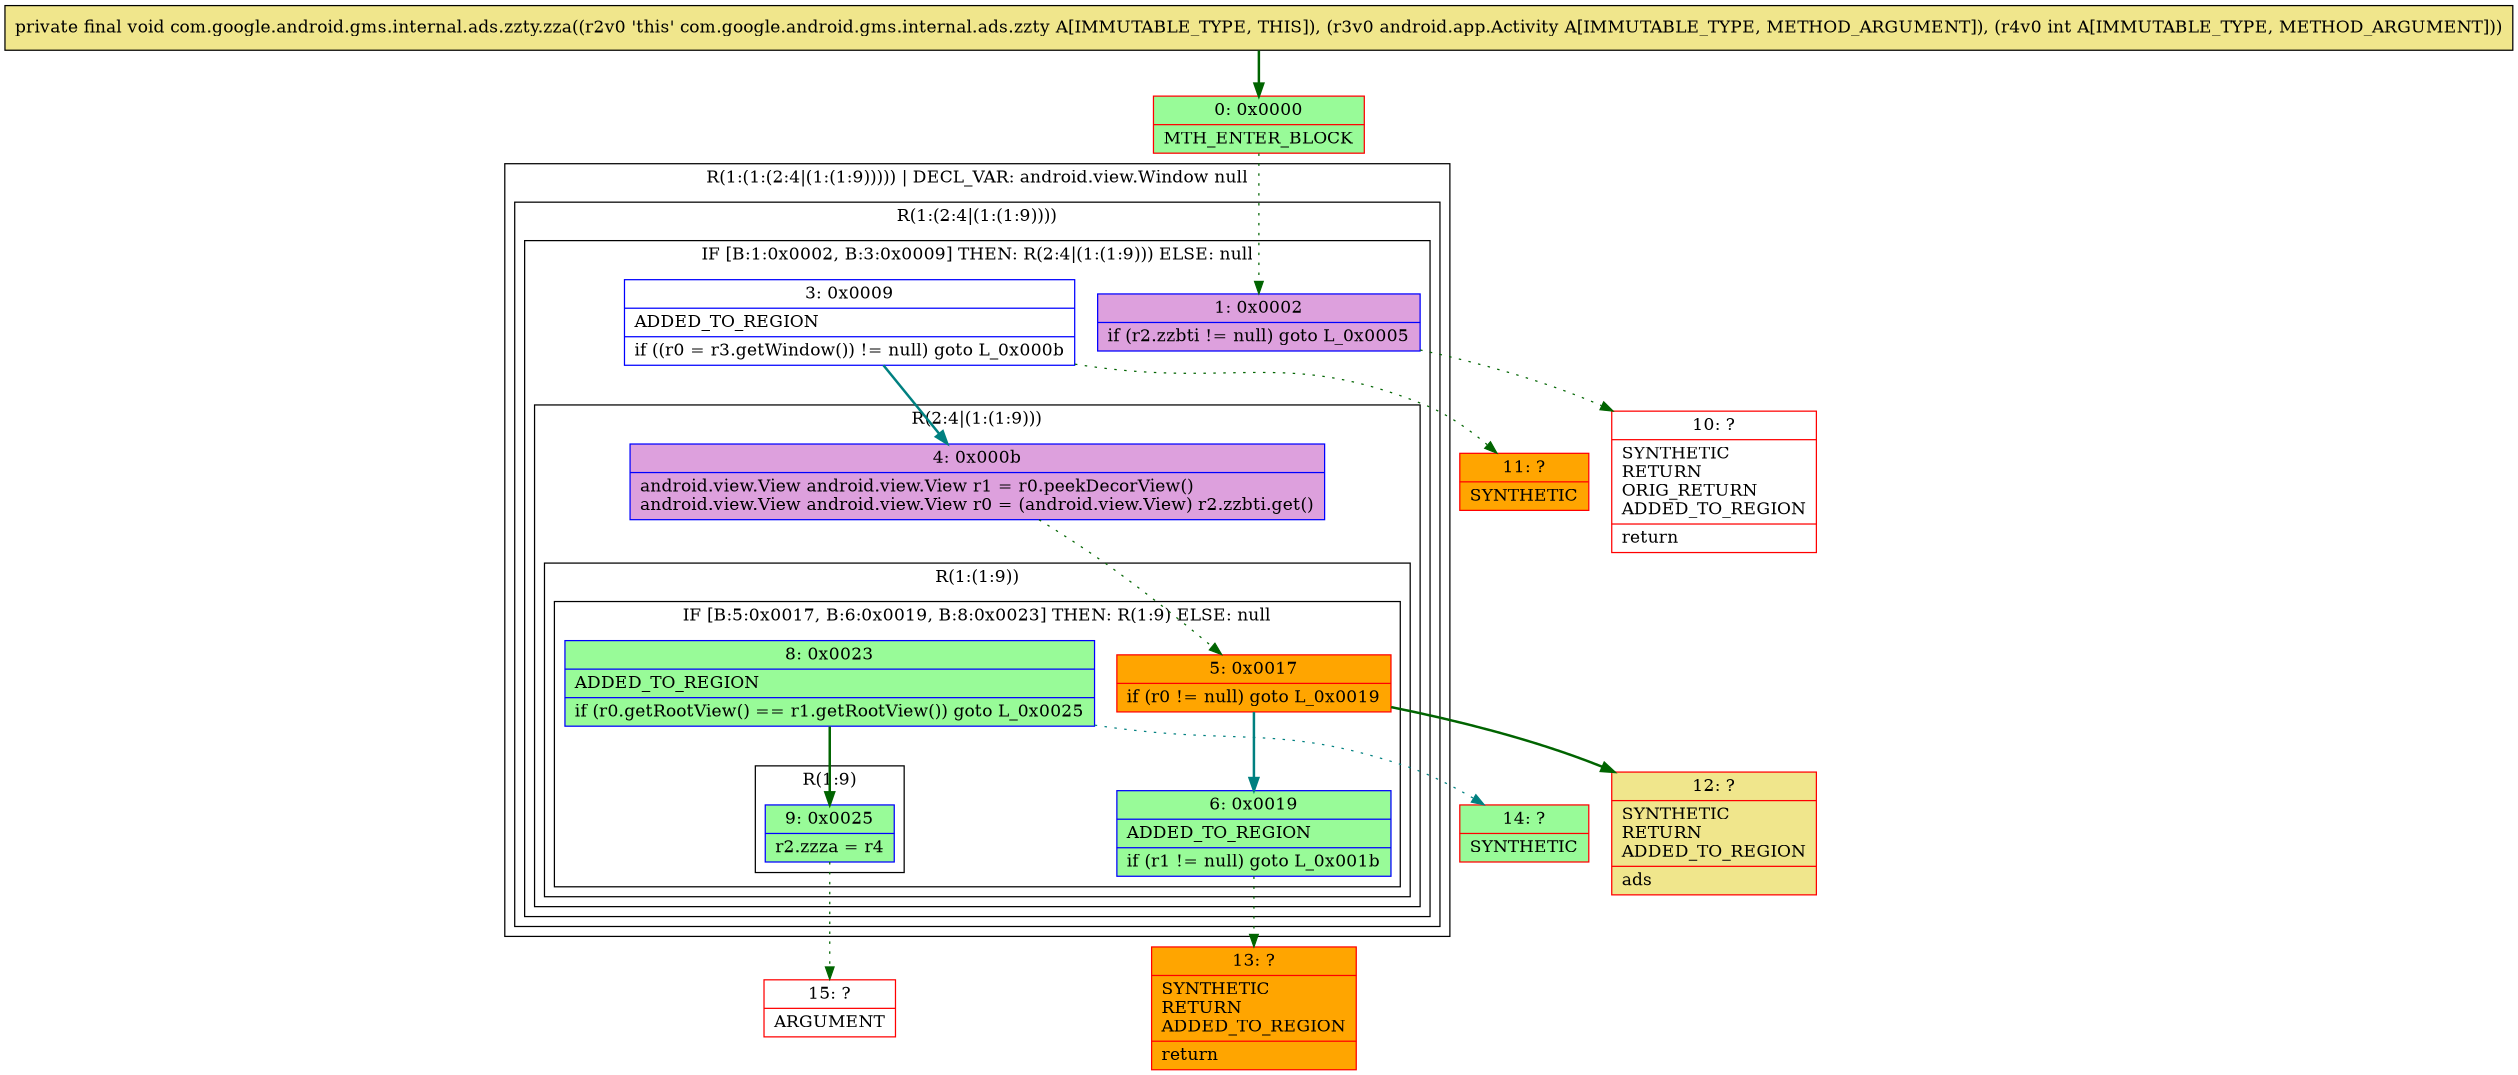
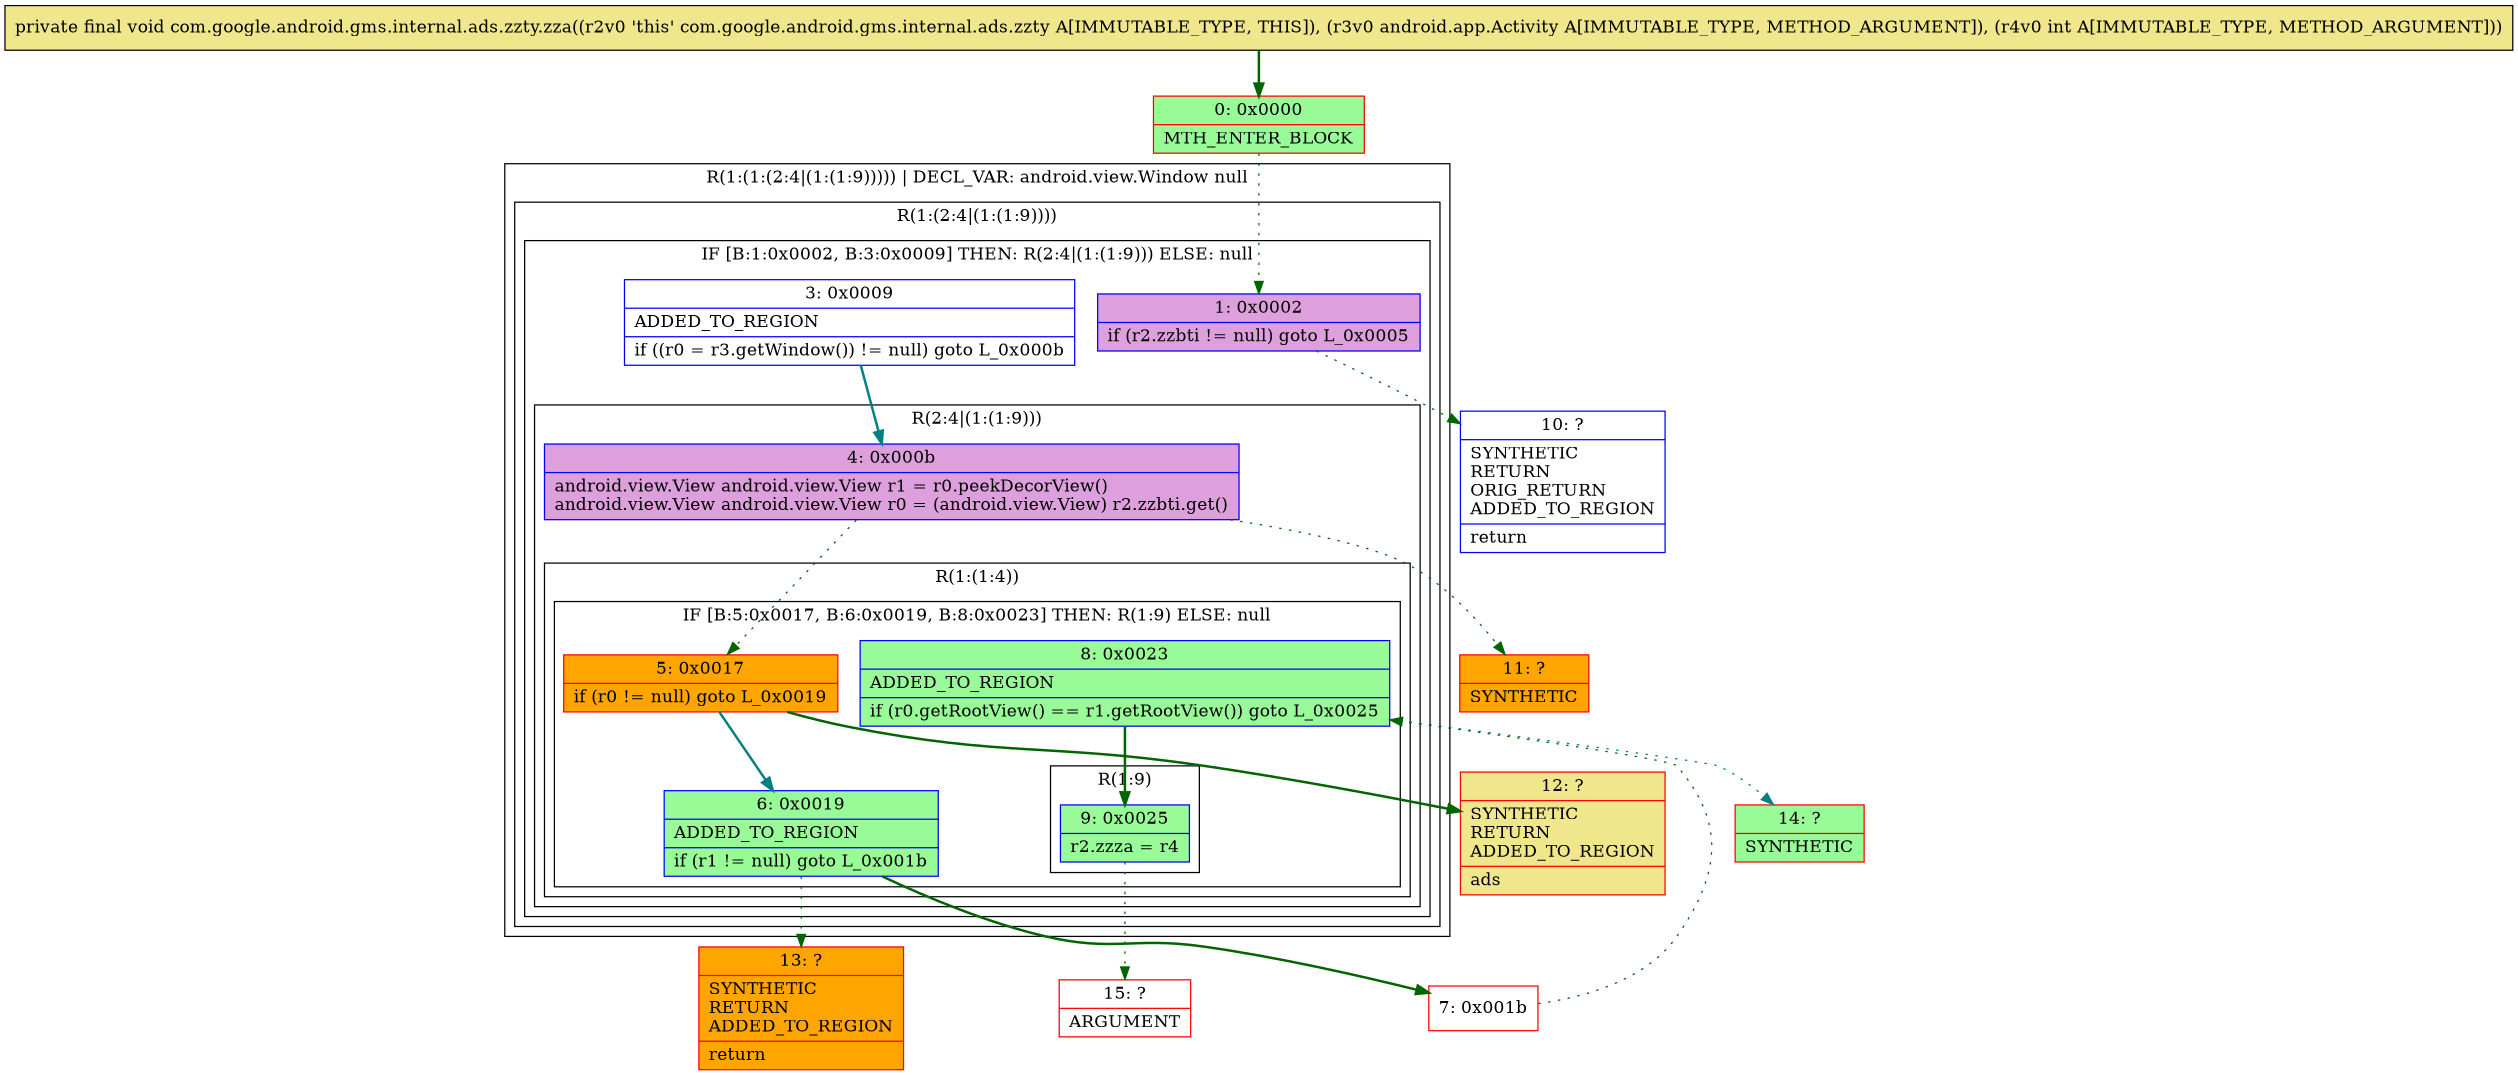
edge "3: 0x0009" -> "11: ?": now "4: 0x000b" -> "11: ?"
node "10: ?": color red -> blue
cluster "R(1:(1:9))": label "R(1:(1:9))" -> "R(1:(1:4))"
node "7: 0x001b": added
